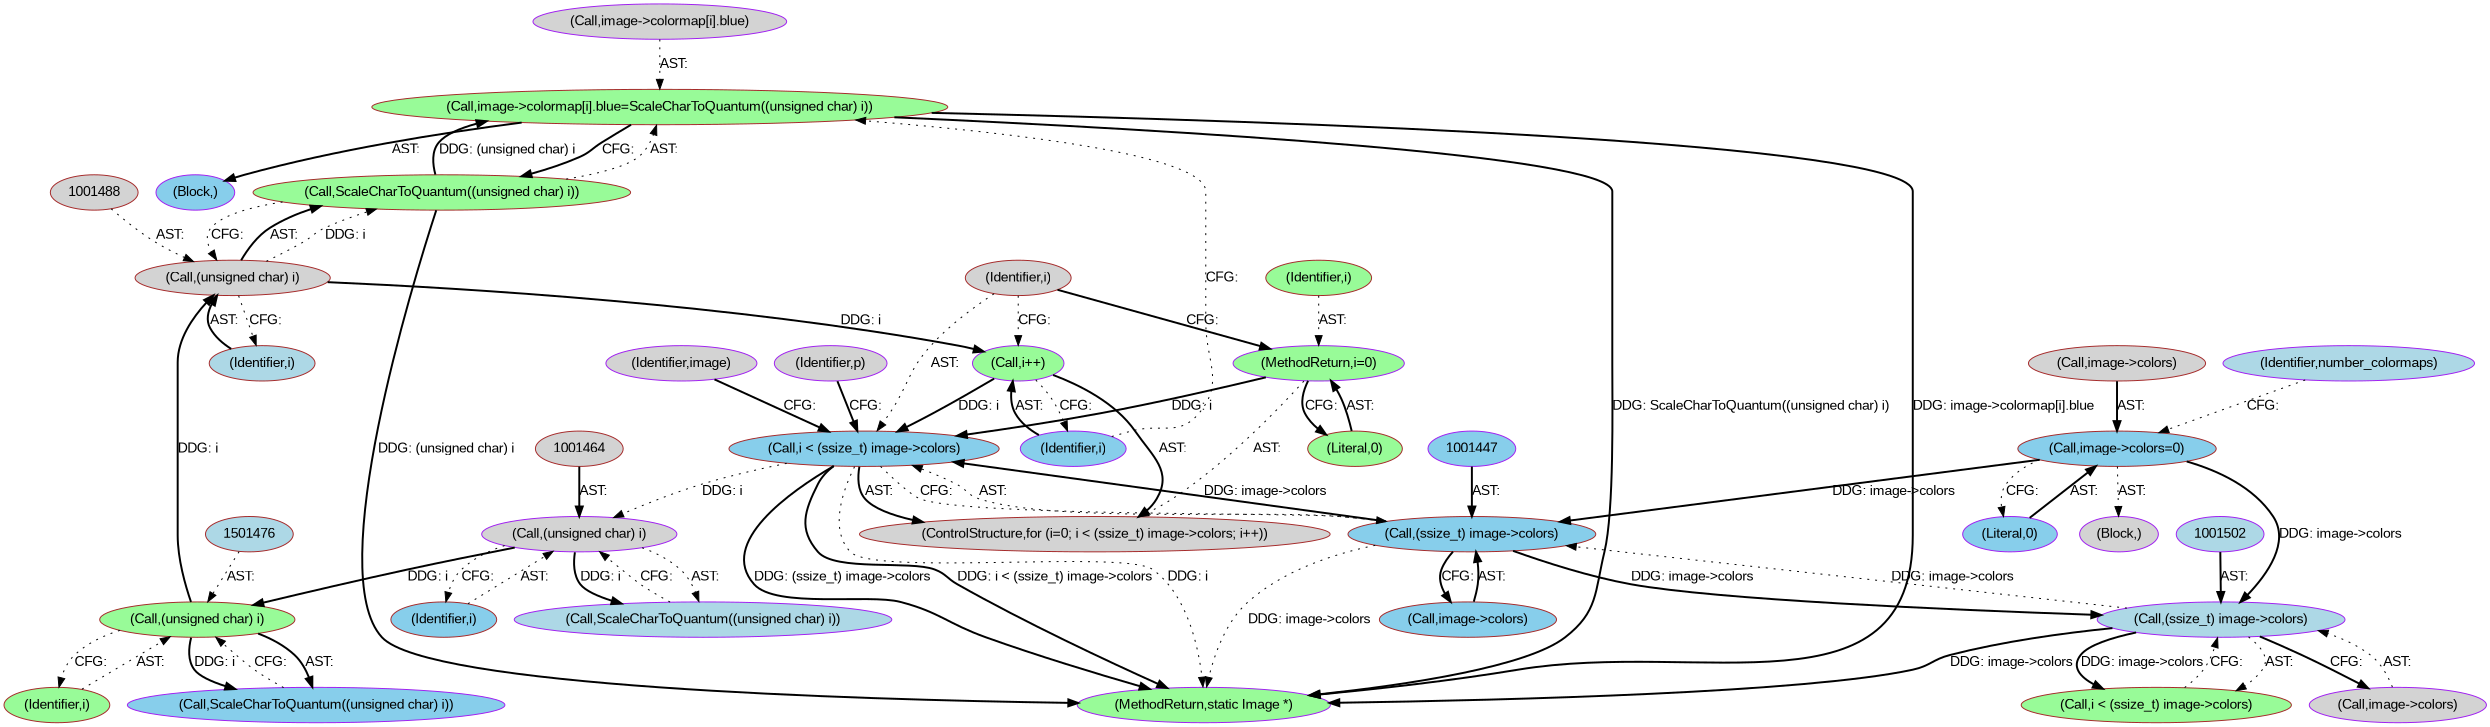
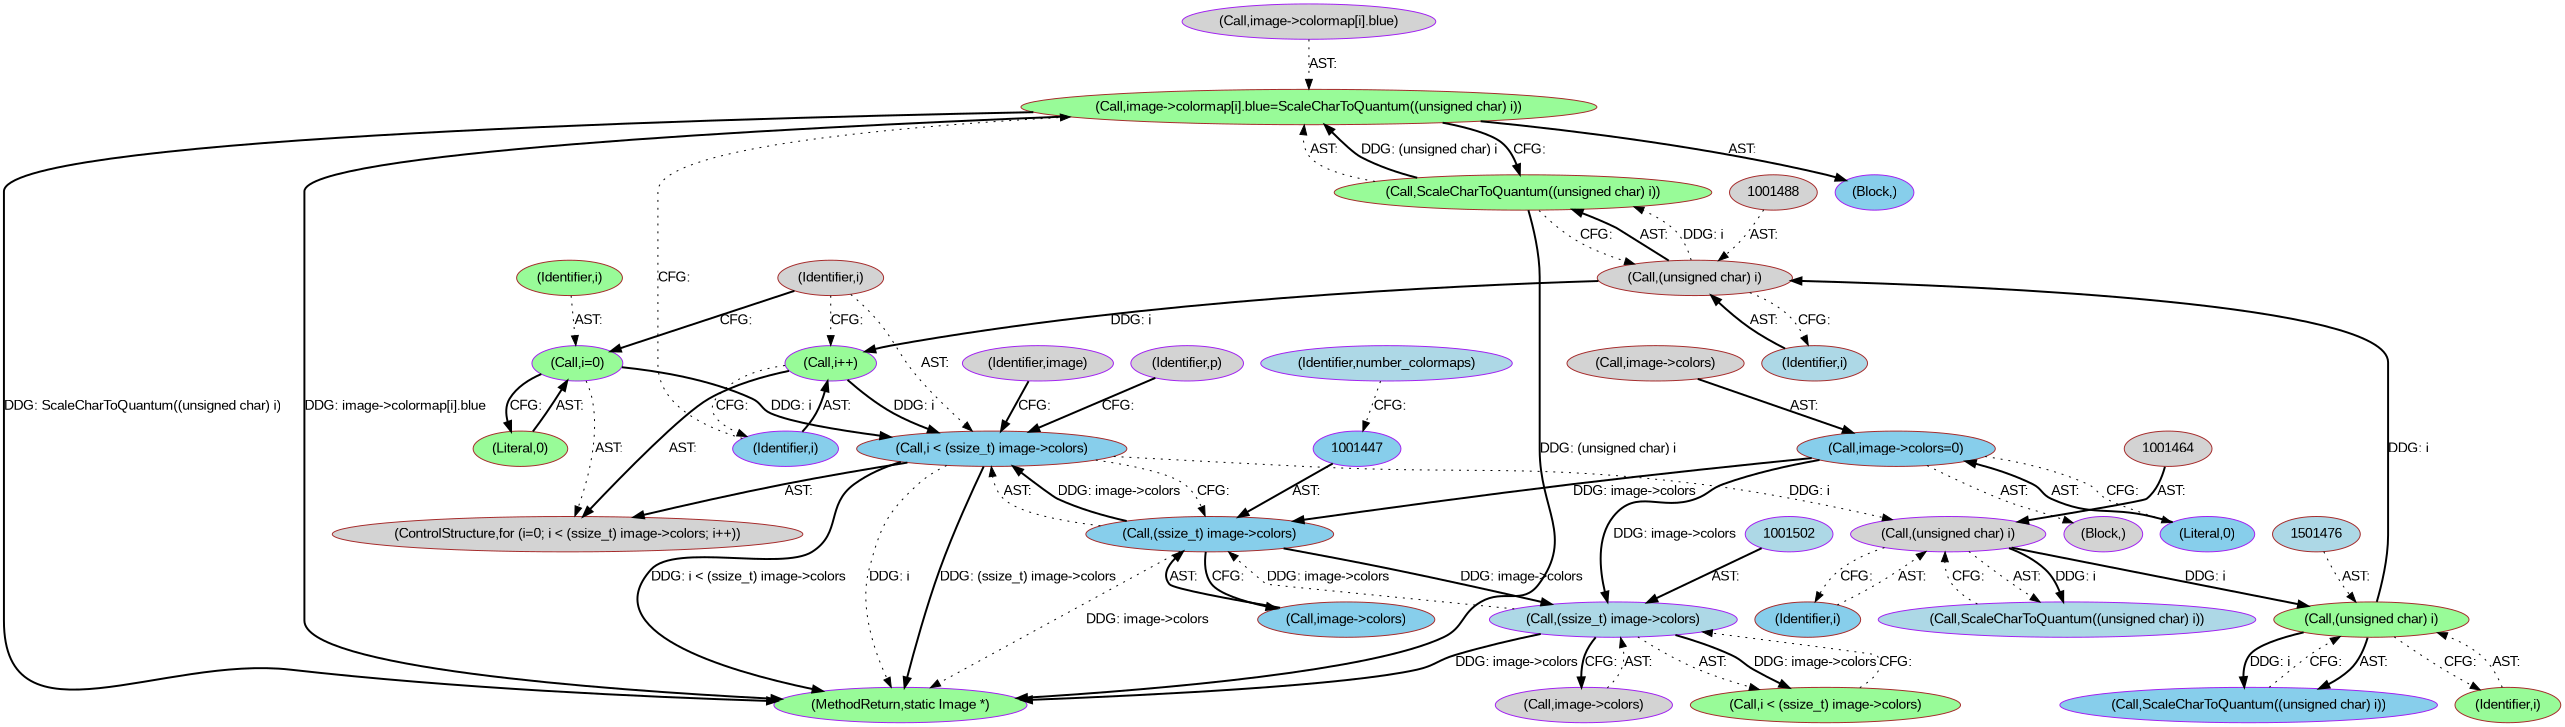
node "(MethodReturn,i=0)": label "(MethodReturn,i=0)" -> "(Call,i=0)"
edge "(Identifier,number_colormaps)" -> "(Call,image->colors=0)": now "(Identifier,number_colormaps)" -> "1001447"
